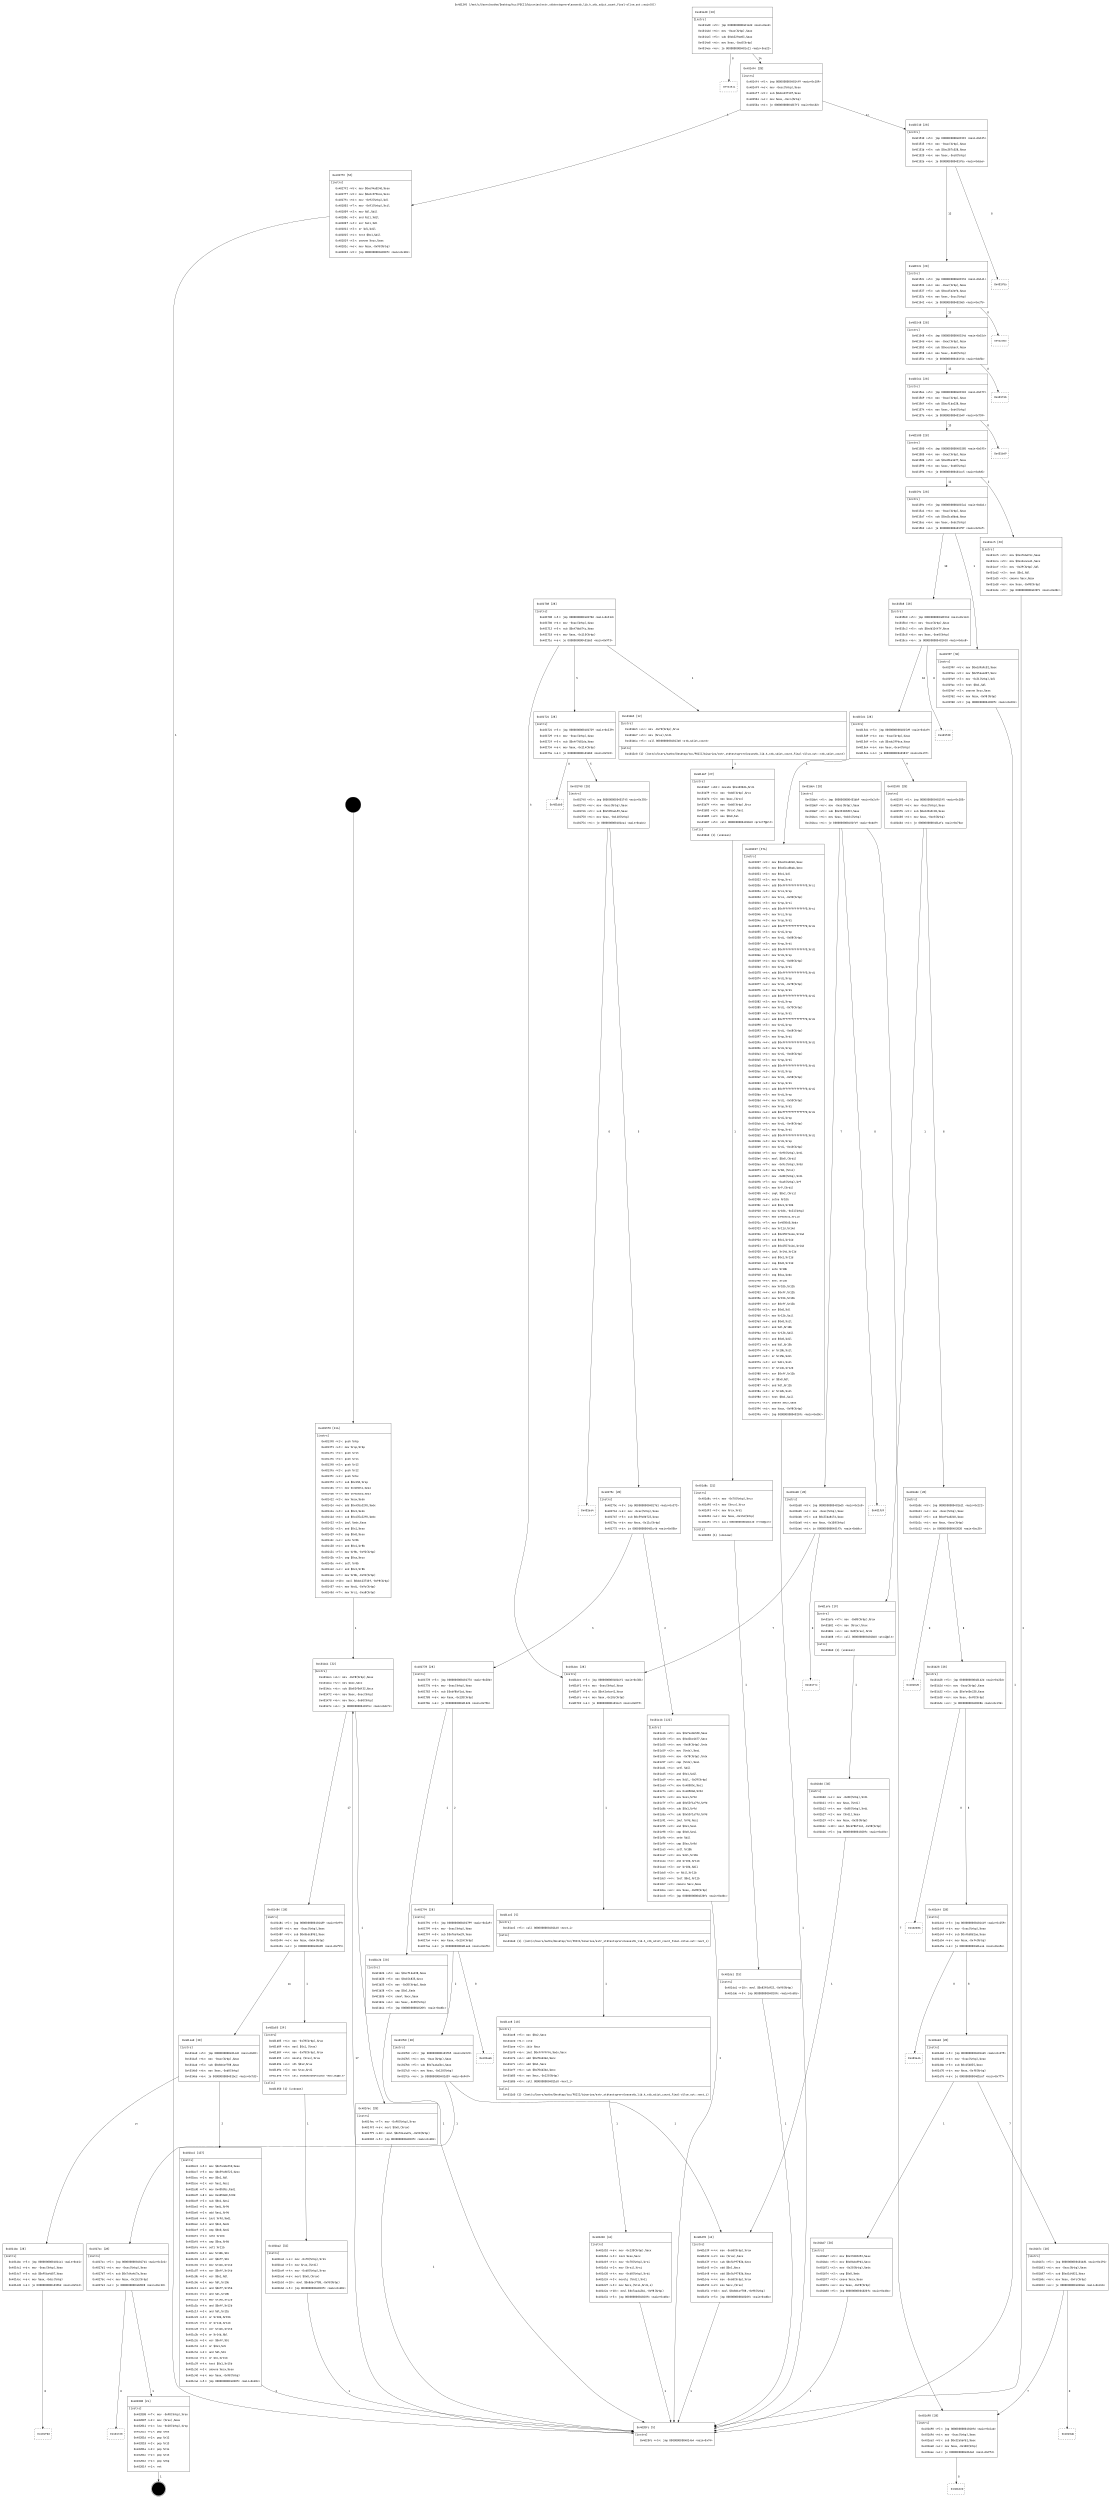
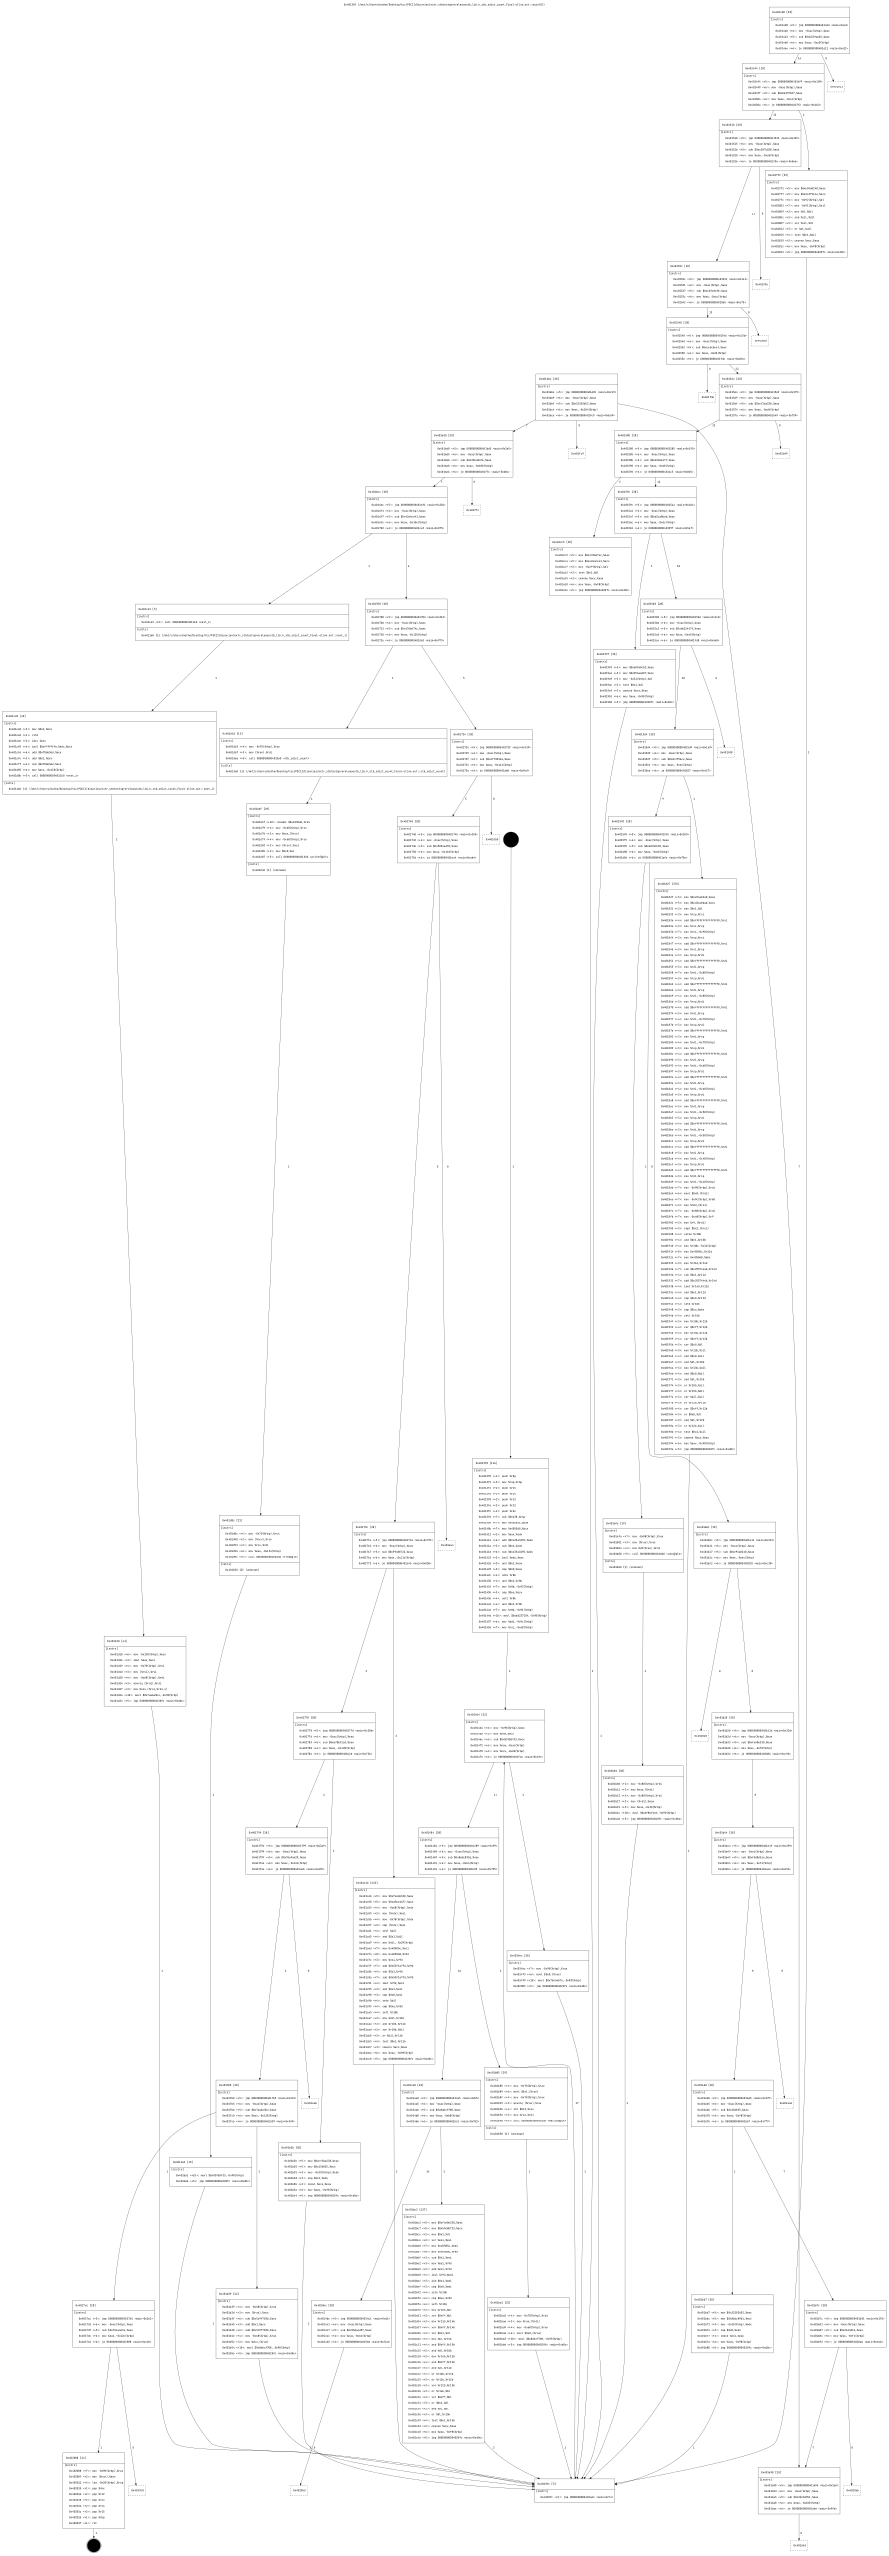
edge "0x401708 [28]" -> "0x4016ec [28]": reversed
node "0x402086": removed
edge "0x401b0d [30]" -> "0x401d39 [42]": now "0x401b0d [30]" -> "0x4020fc [5]"
